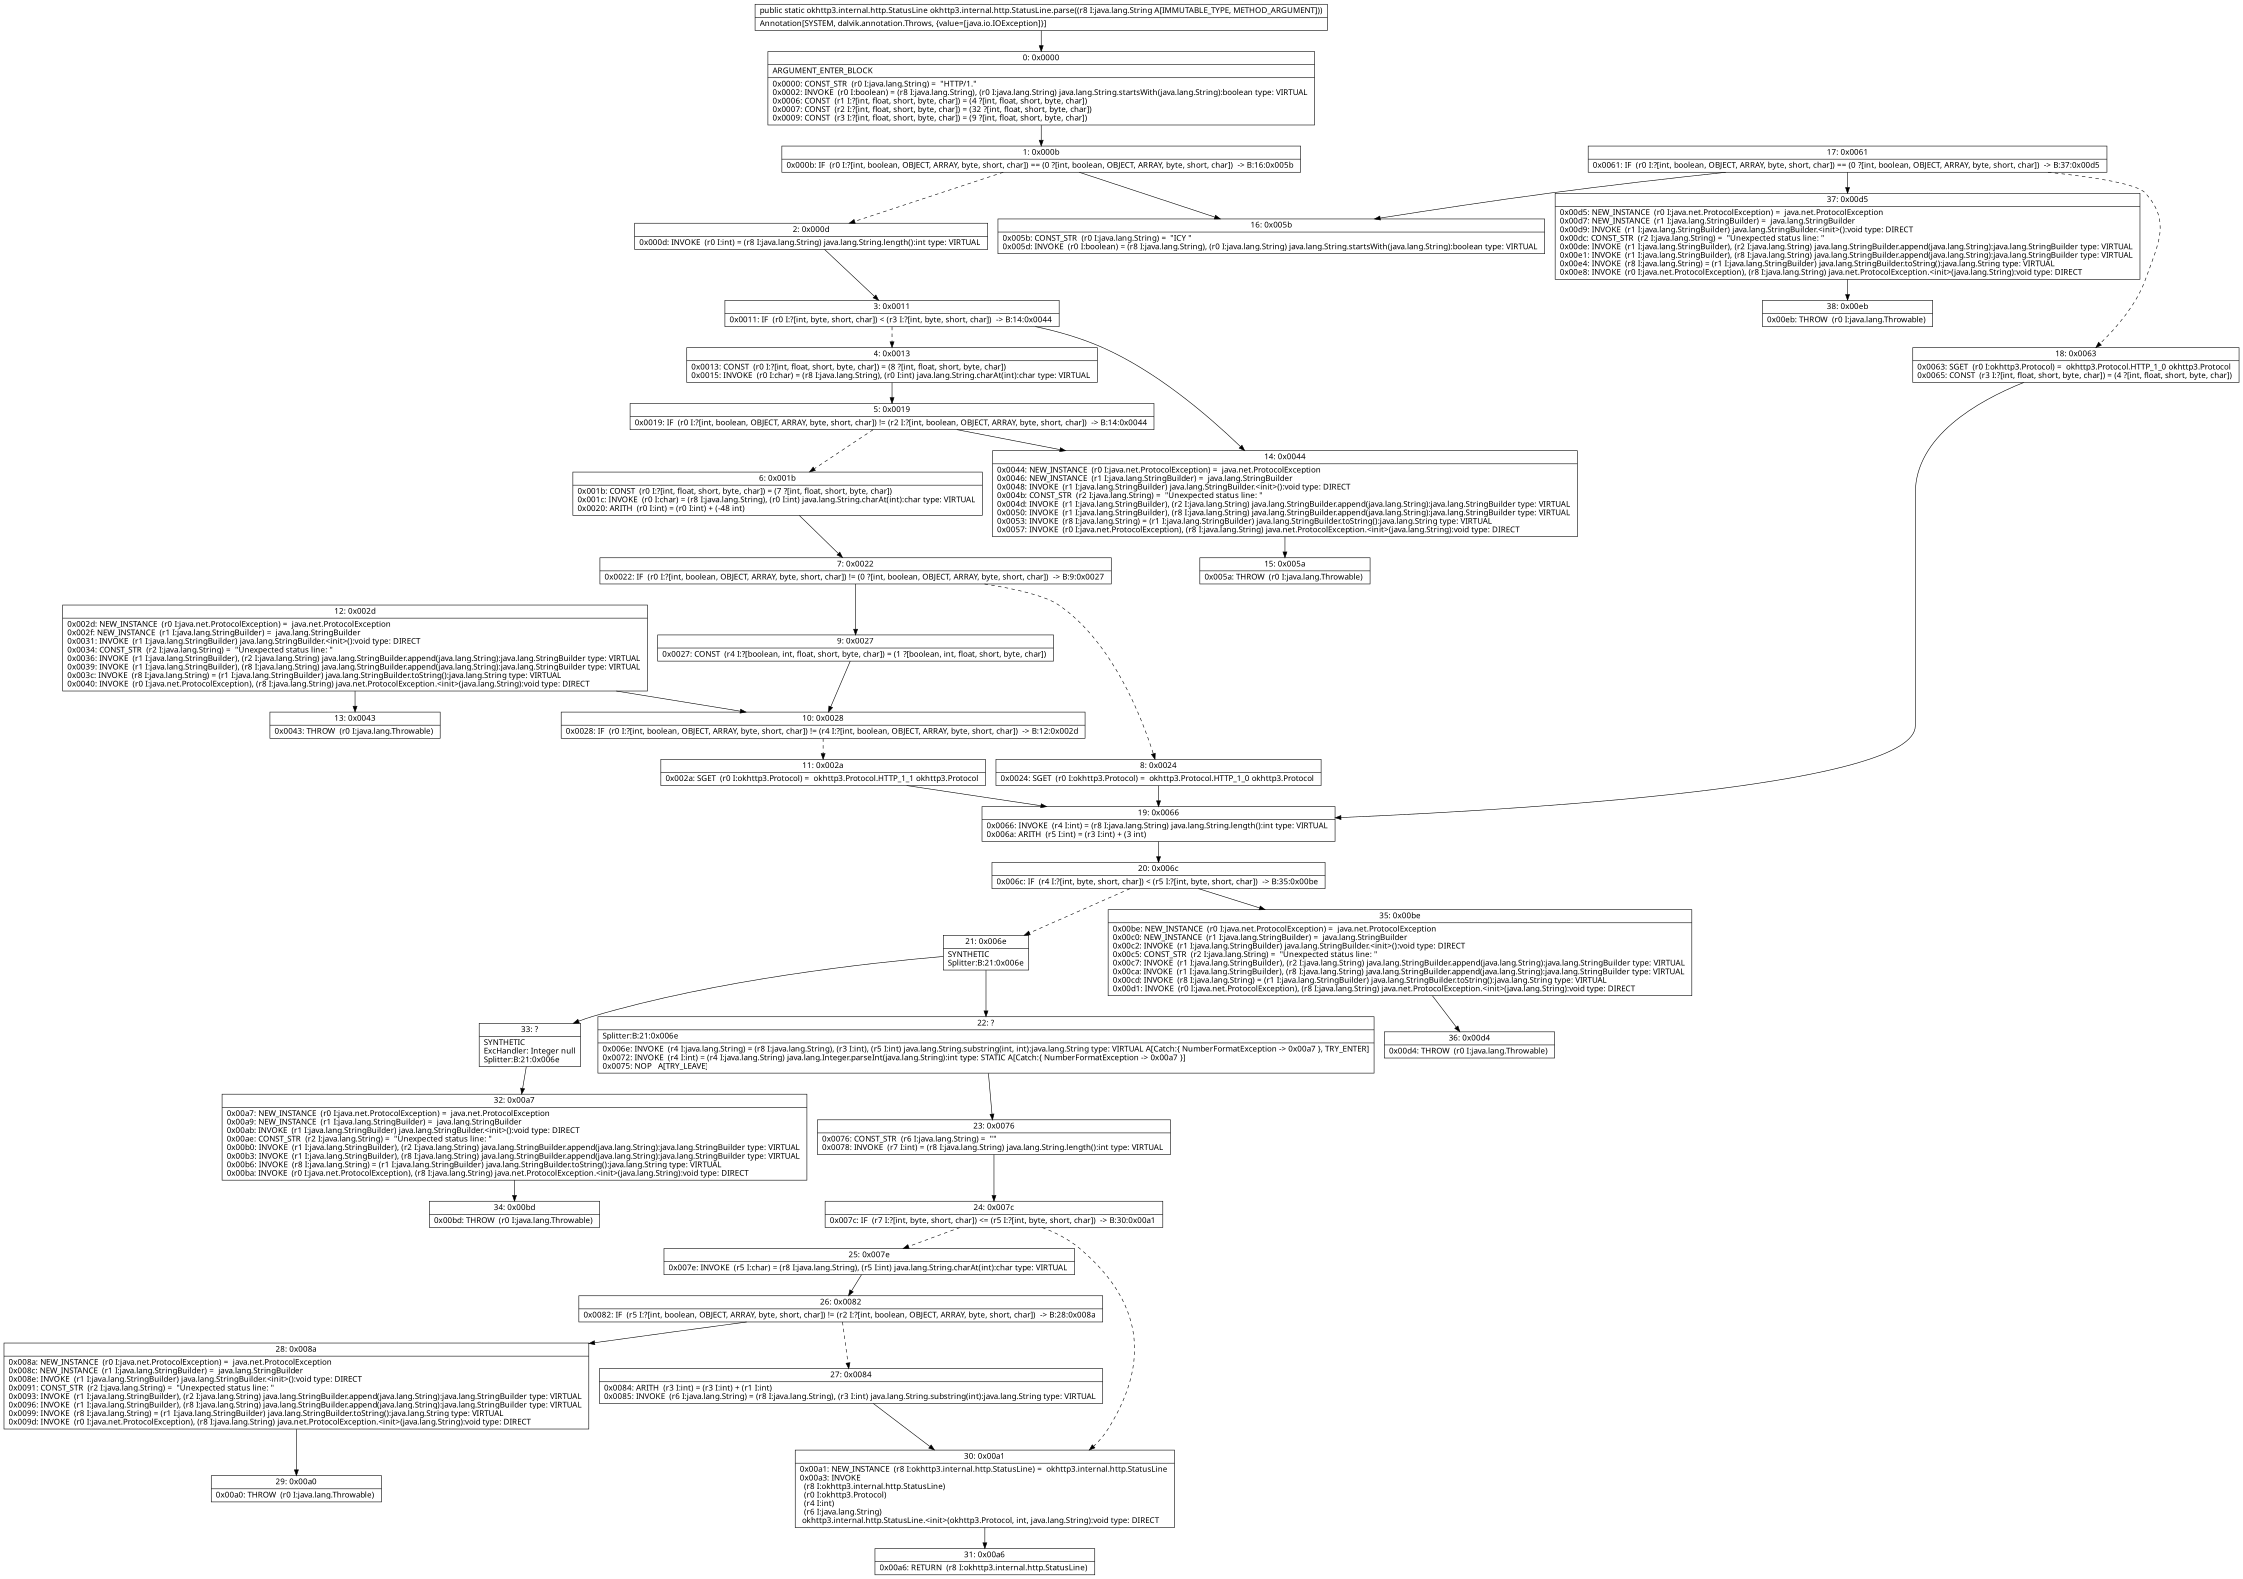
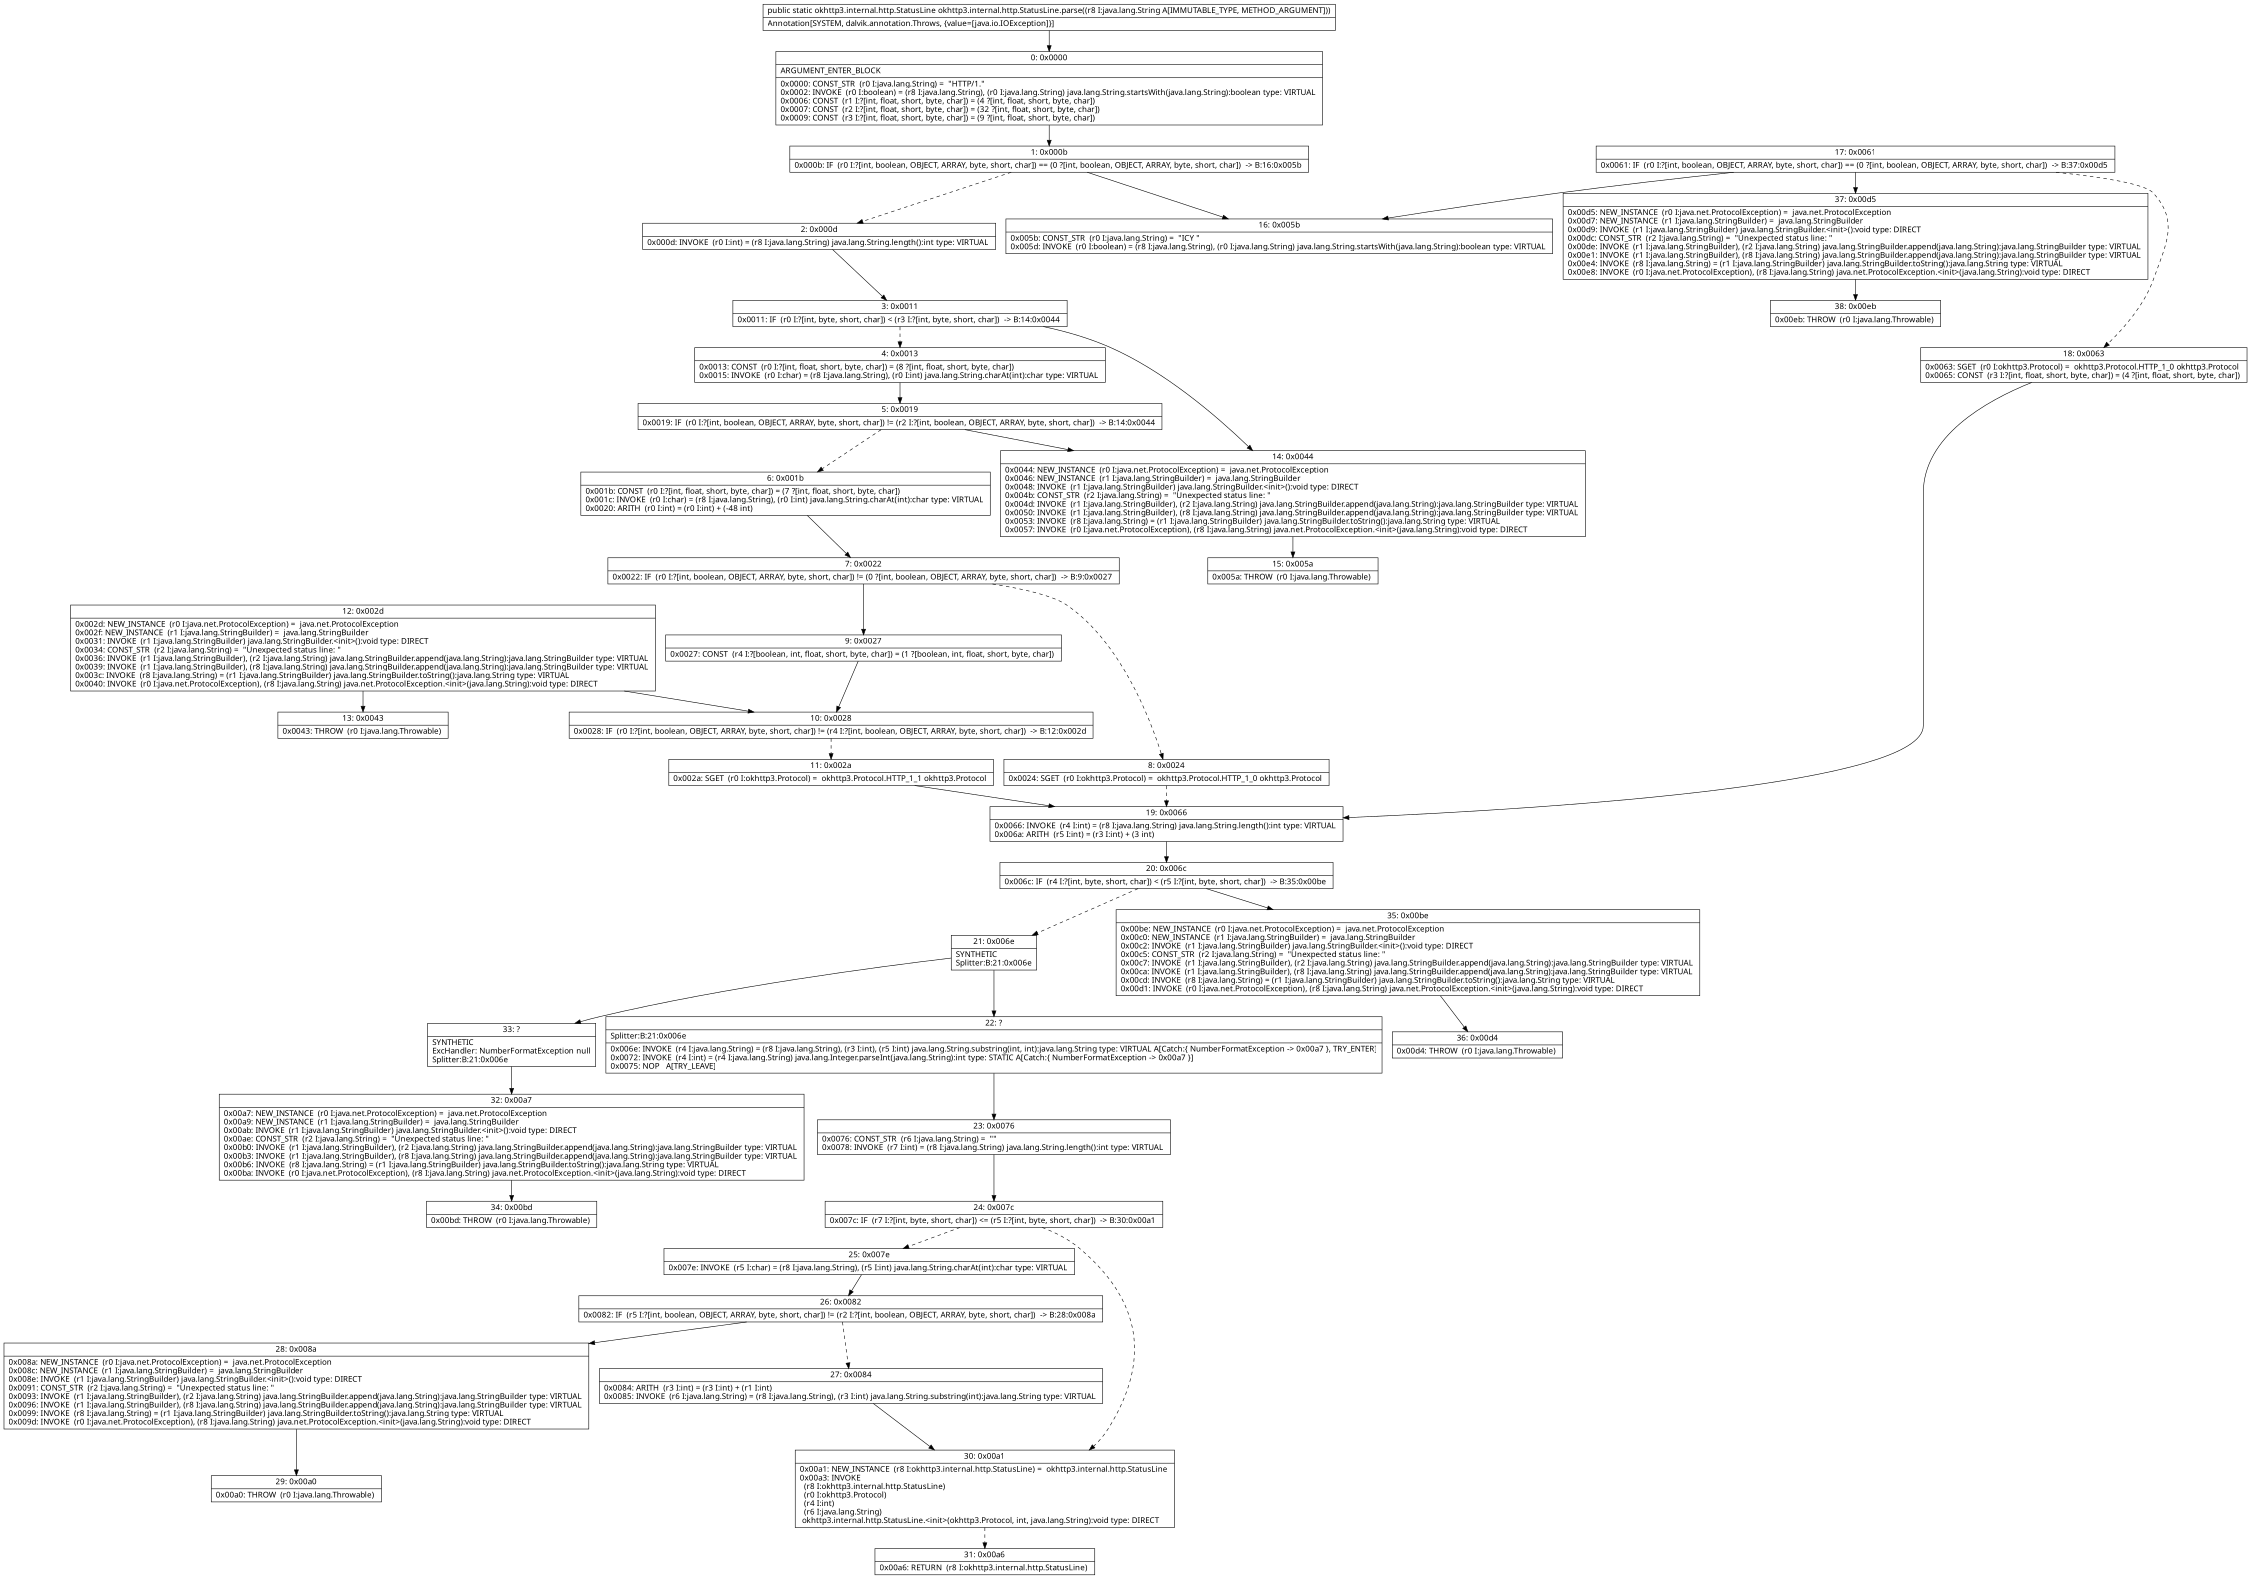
edge "8: 0x0024" -> "19: 0x0066": style solid -> dashed
node "33: ?": text "ExcHandler: Integer null" -> "ExcHandler: NumberFormatException null"
edge "30: 0x00a1" -> "31: 0x00a6": style solid -> dashed
